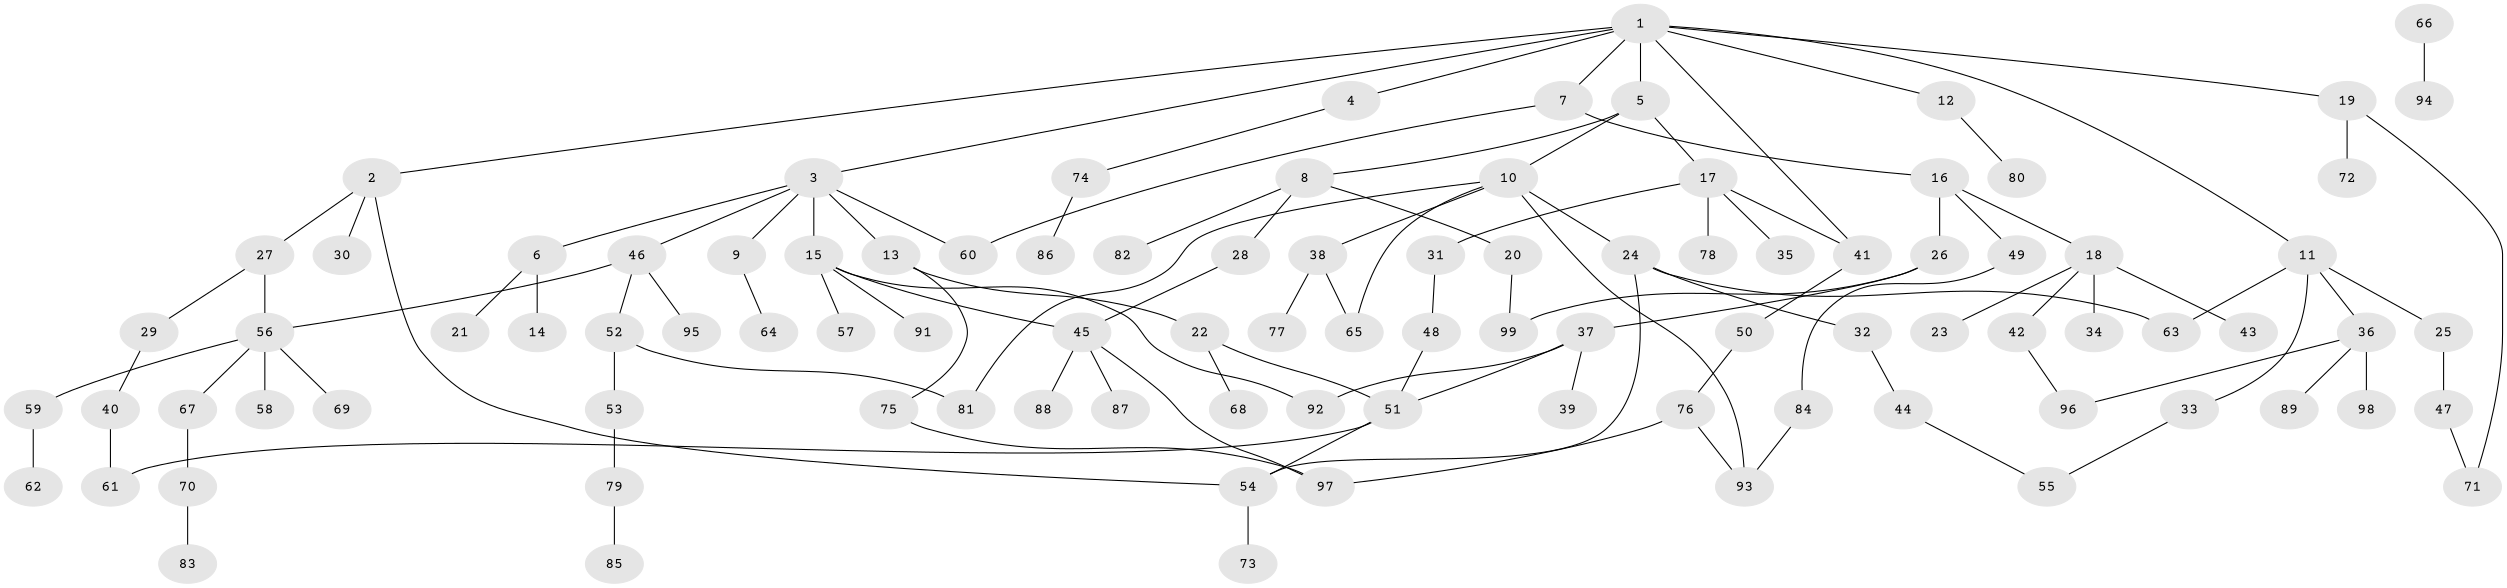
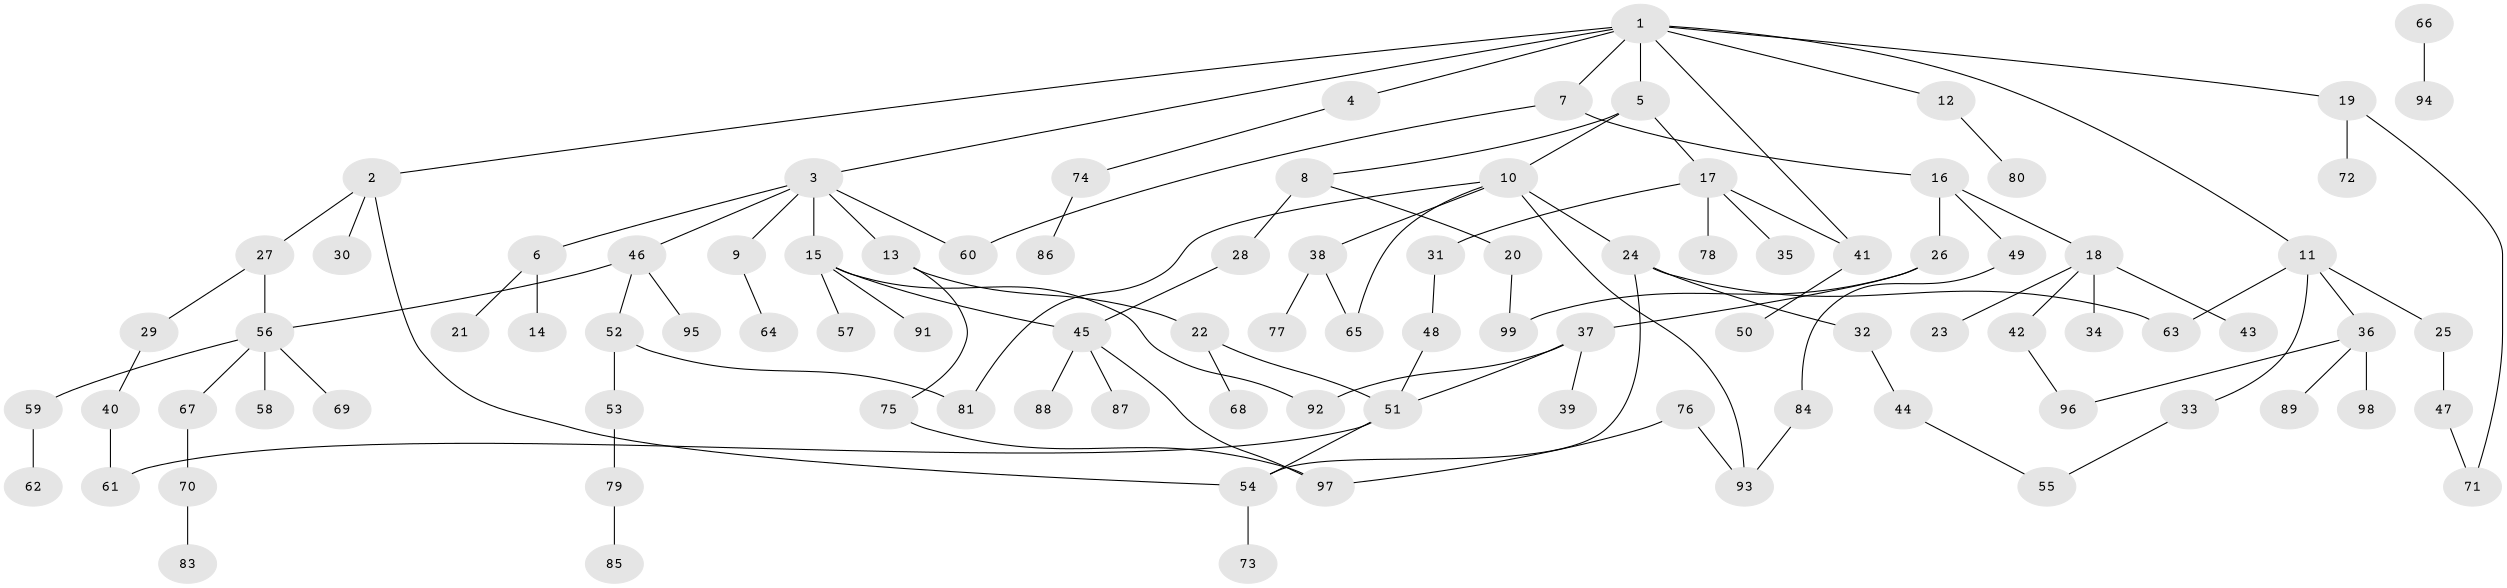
node "82": removed
edge "50" -- "76": removed
